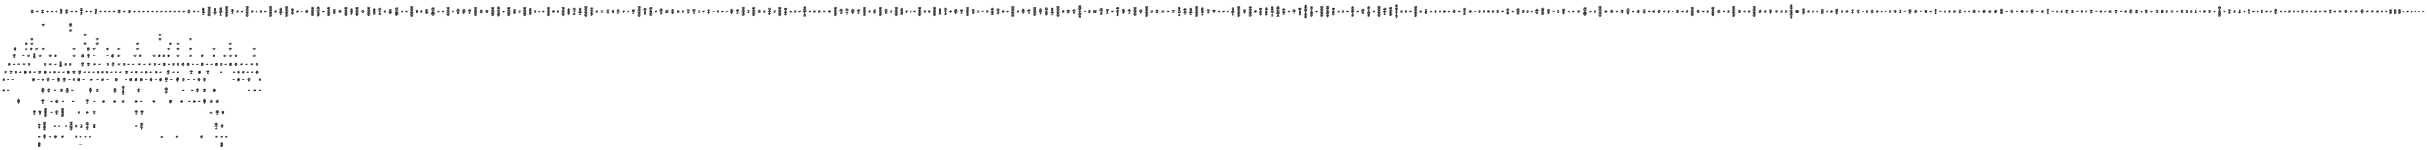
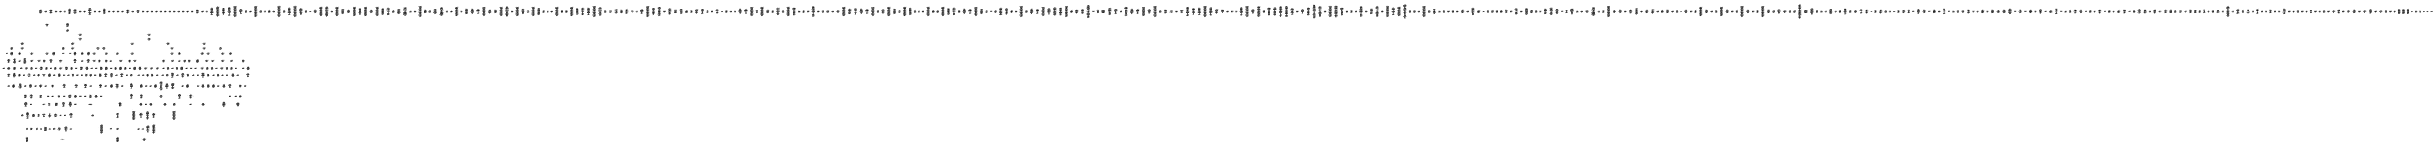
node "# 0x376a JUMPDEST PUSHX Data ADD PUSHX Data JUMP": added
